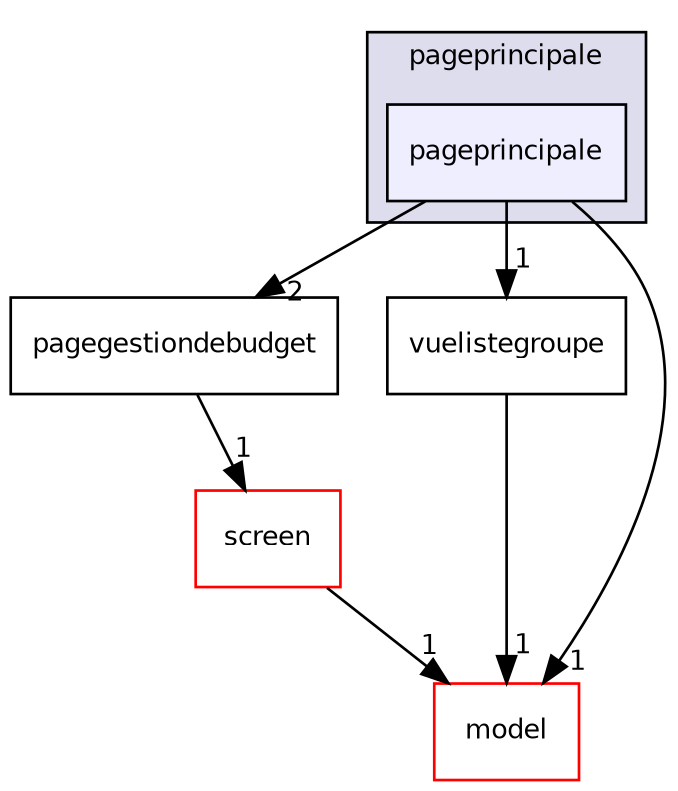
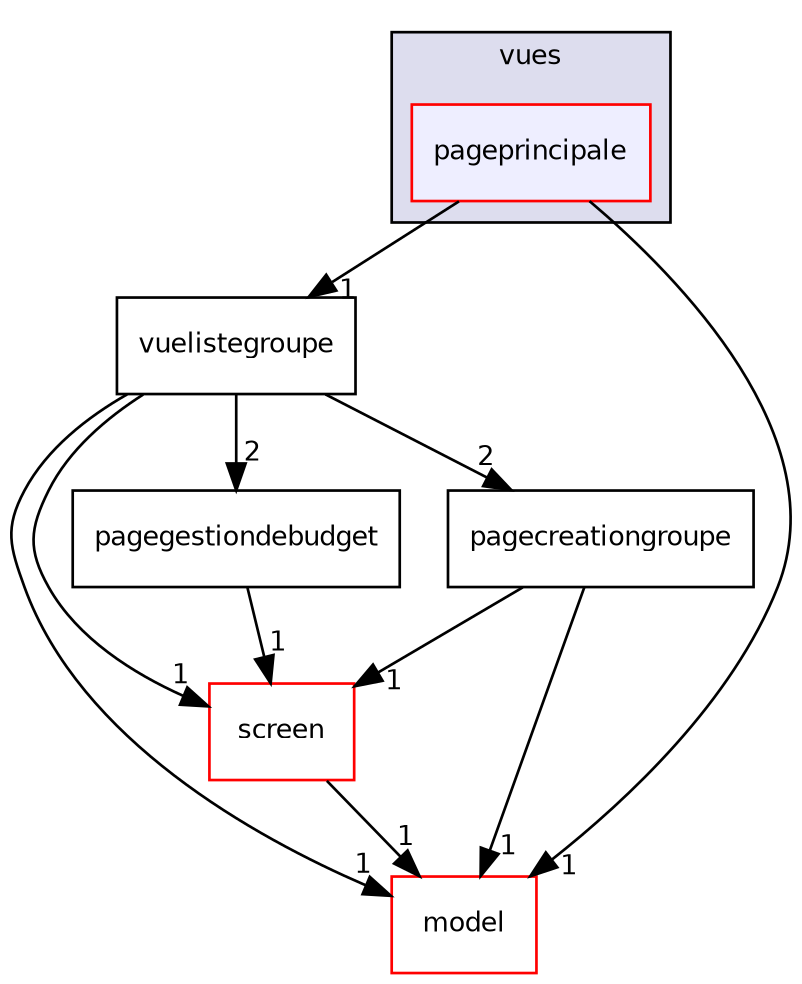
cluster "pageprincipale": label "pageprincipale" -> "vues"
node "pageprincipale": color black -> red
edge "pageprincipale" -> "pagegestiondebudget": now "vuelistegroupe" -> "pagegestiondebudget"
node "pagecreationgroupe": added
edge "vuelistegroupe" -> "screen": added
